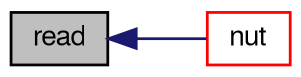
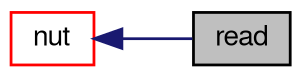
edge "nut" -> "read": reversed
